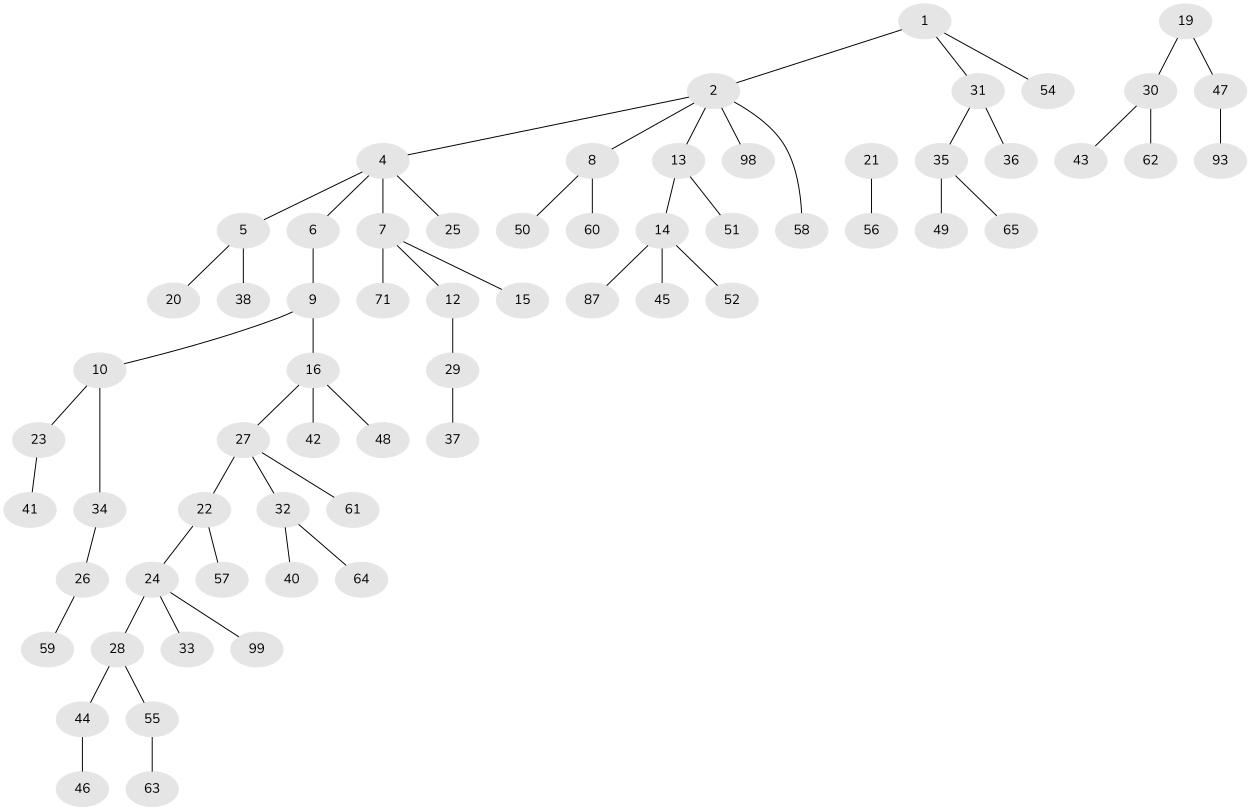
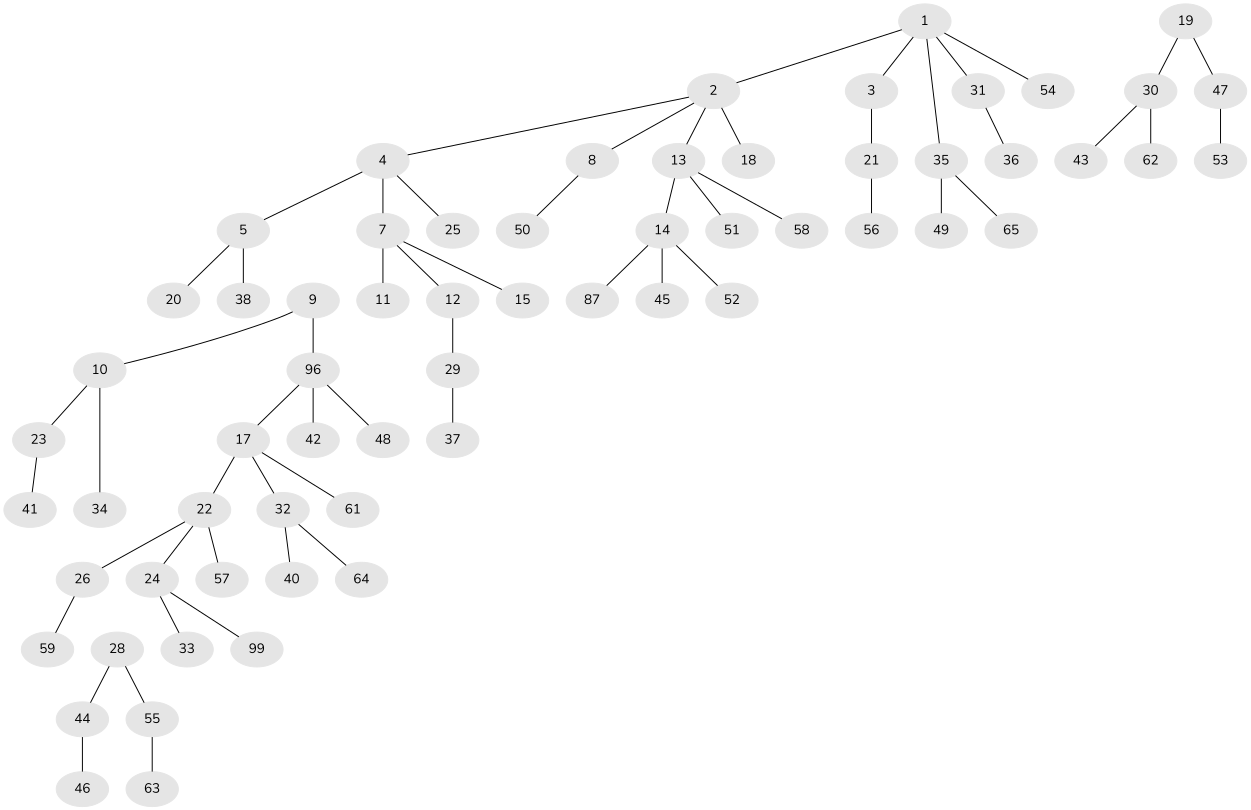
node "3": added
edge "31" -- "35": now "1" -- "35"
edge "2" -- "58": now "13" -- "58"
node "98": label "98" -> "18"
node "93": label "93" -> "53"
node "6": removed
node "60": removed
node "71": label "71" -> "11"
node "16": label "16" -> "96"
node "27": label "27" -> "17"
edge "34" -- "26": now "22" -- "26"
edge "24" -- "28": removed
